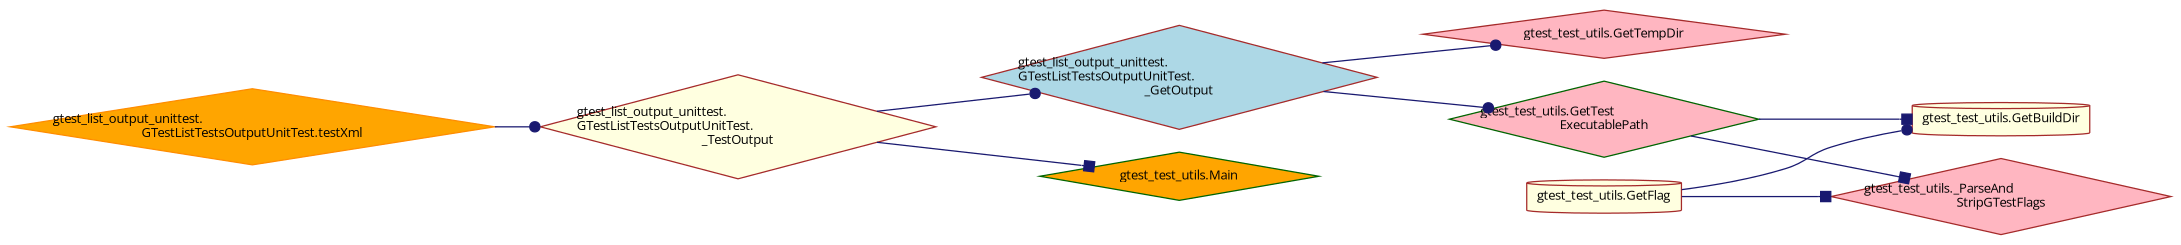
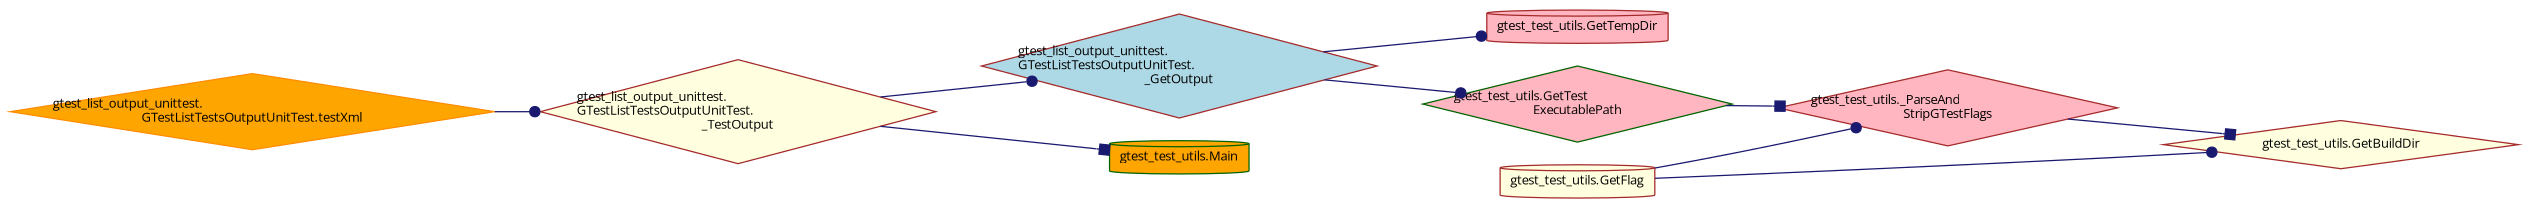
node "gtest_test_utils.GetTempDir": shape diamond -> cylinder
edge "gtest_test_utils.GetTest ExecutablePath" -> "gtest_test_utils.GetBuildDir": now "gtest_test_utils._ParseAnd StripGTestFlags" -> "gtest_test_utils.GetBuildDir"
node "gtest_test_utils.GetBuildDir": shape cylinder -> diamond
node "gtest_test_utils.Main": shape diamond -> cylinder
edge "gtest_test_utils.GetFlag" -> "gtest_test_utils._ParseAnd StripGTestFlags": arrowhead box -> dot
